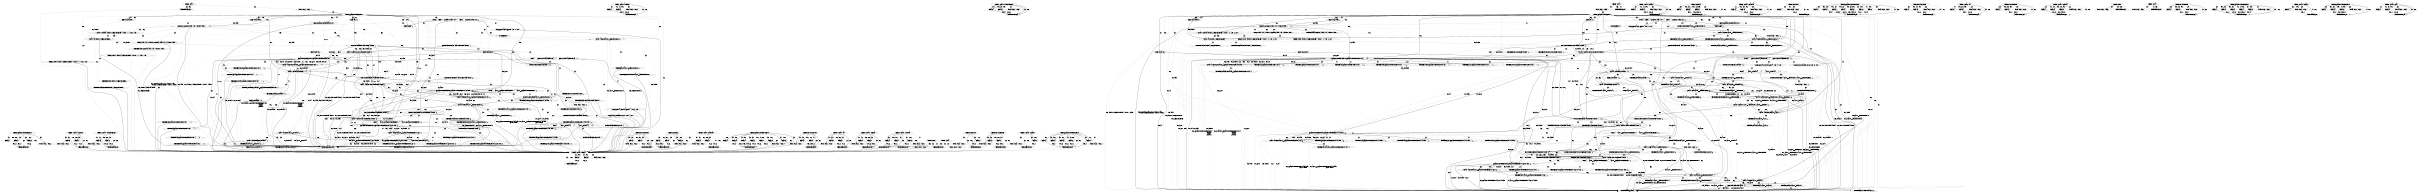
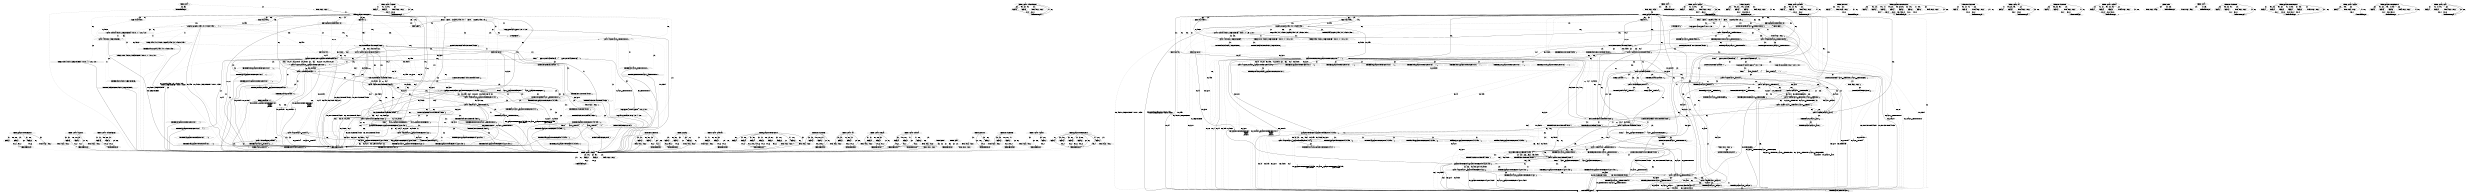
edge "(IDENTIFIER,ipproto,ipproto == IPPROTO_UDP)" -> "(<operator>.equals,ipproto == IPPROTO_UDP)": reversed
edge "(<operator>.assignment,pm_alproto = alproto)" -> "(<operator>.assignment,alproto = pm_alproto)": removed, label "DDG: pm_alproto"
edge "(<operator>.equals,alproto == ALPROTO_UNKNOWN)" -> "(IDENTIFIER,alproto,alproto == ALPROTO_UNKNOWN)": label "AST: " -> "DDG: SCEnter()"
